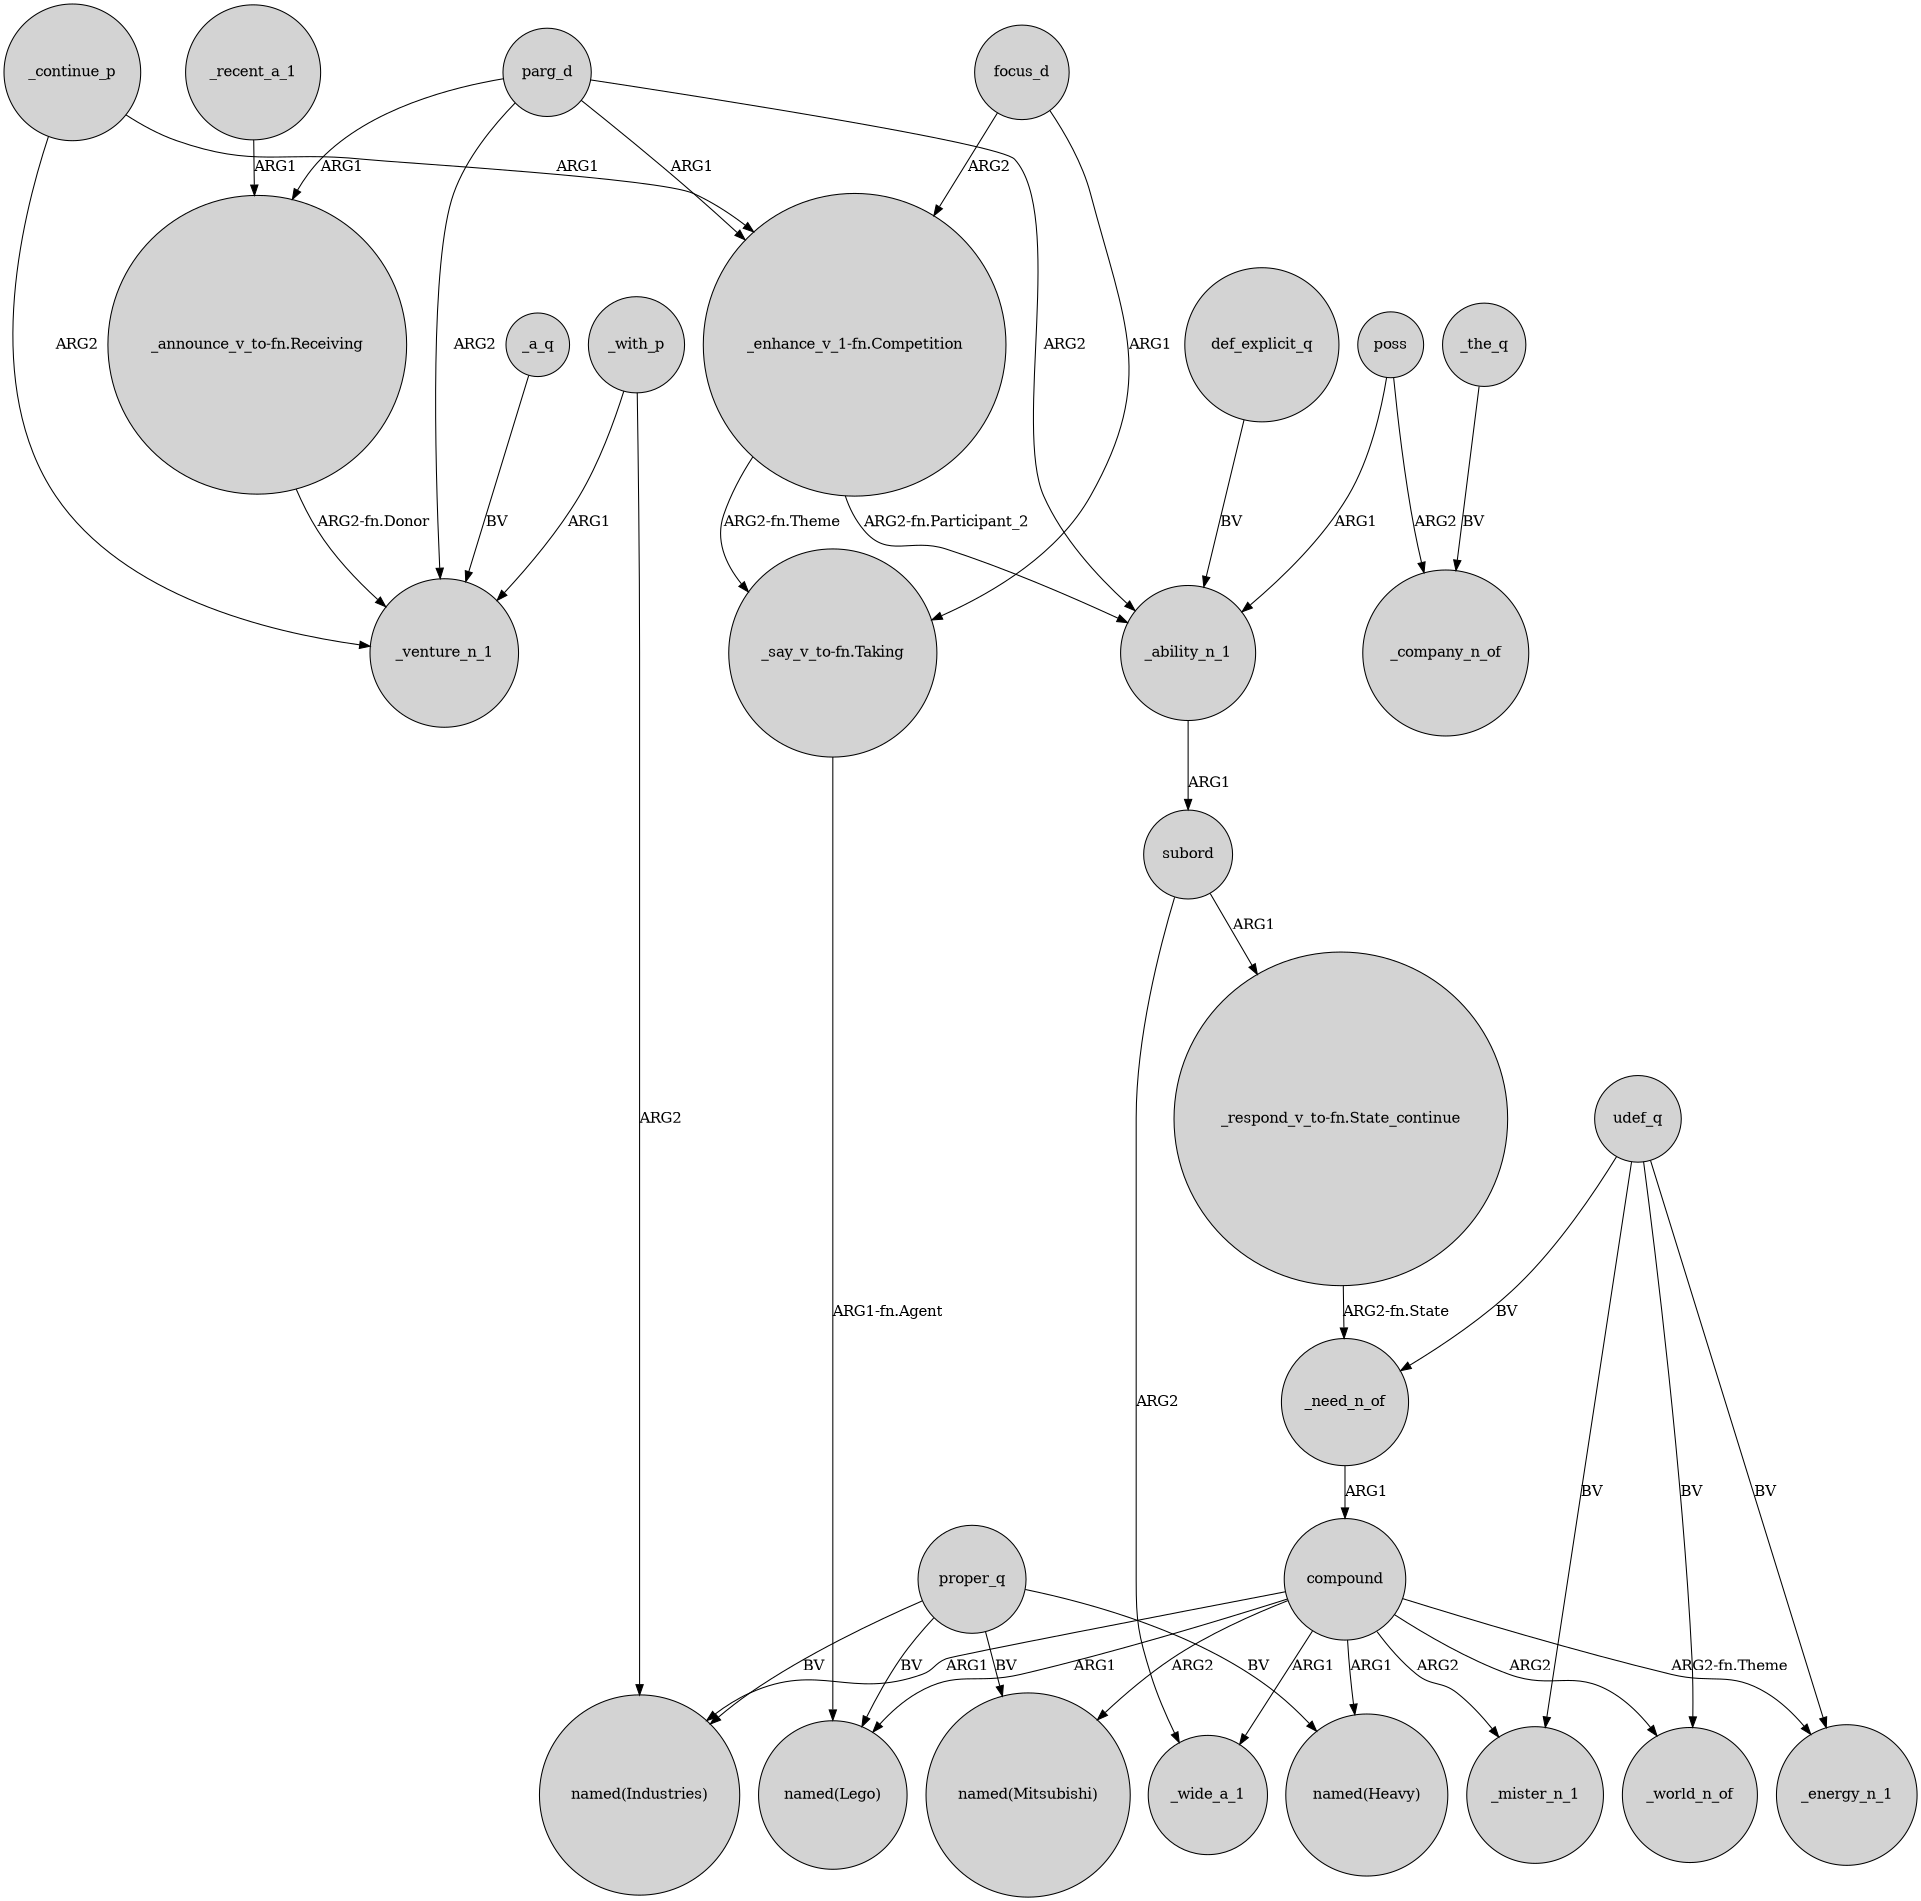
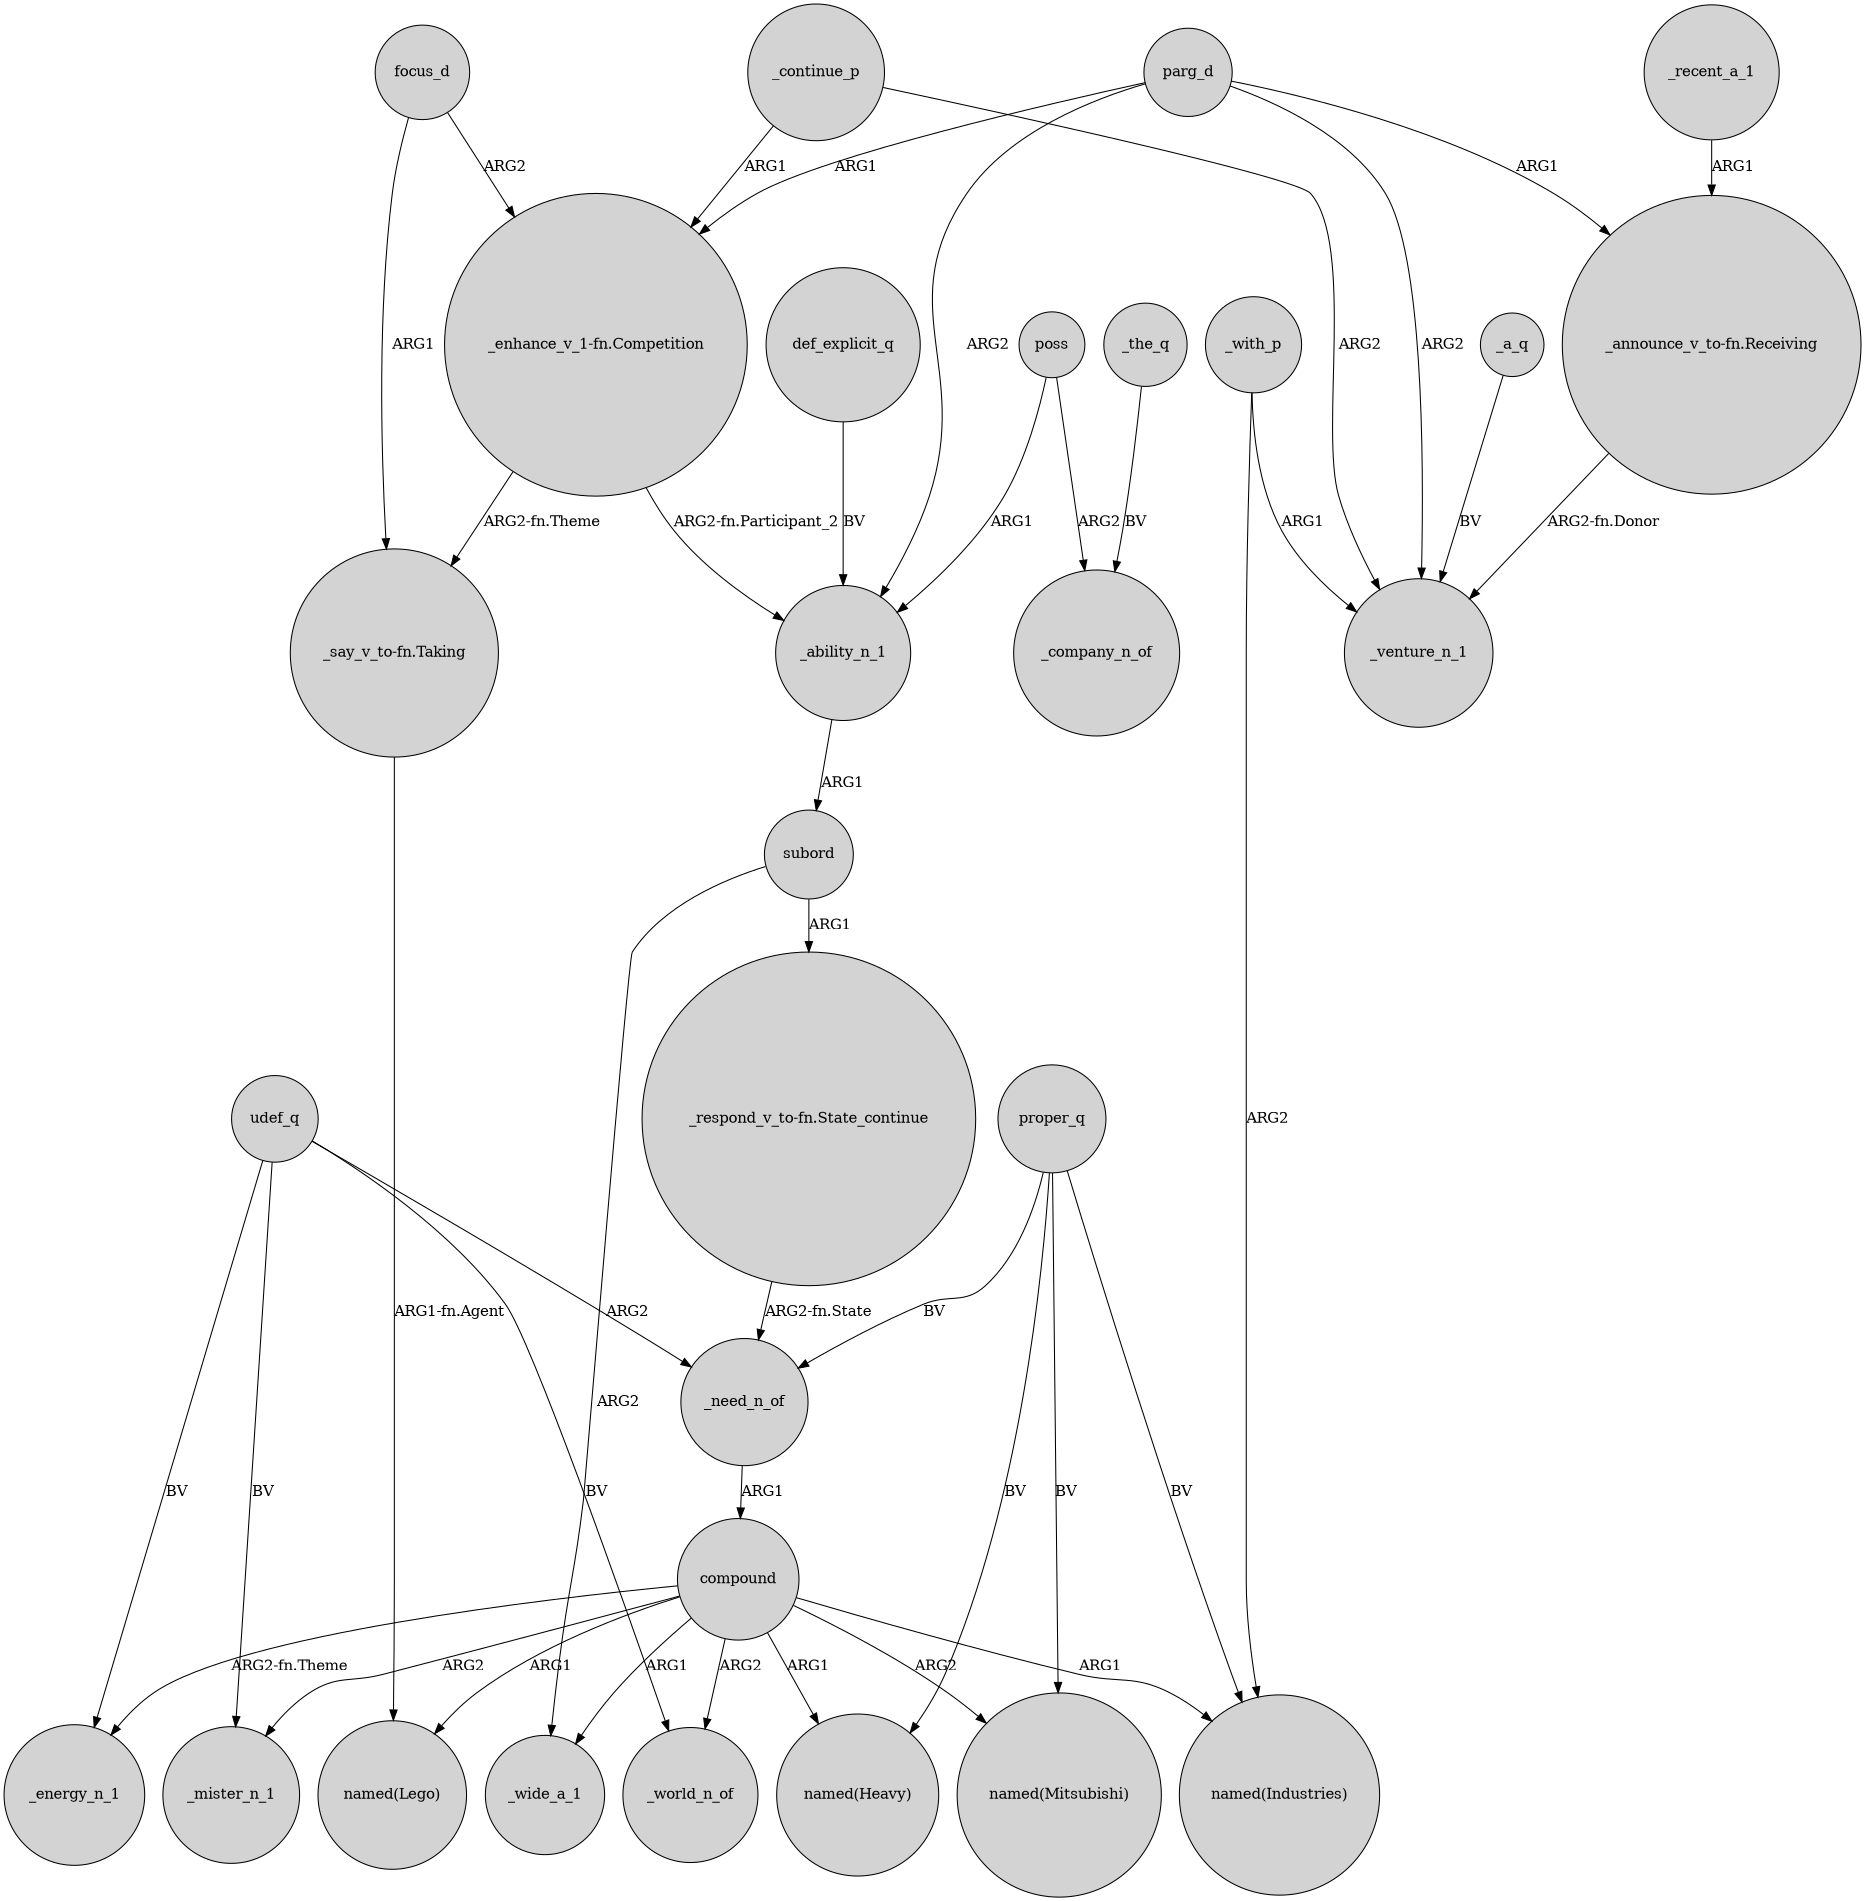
edge "udef_q" -> "_need_n_of": label "BV" -> "ARG2"
edge "proper_q" -> "named(Lego)": now "proper_q" -> "_need_n_of"
